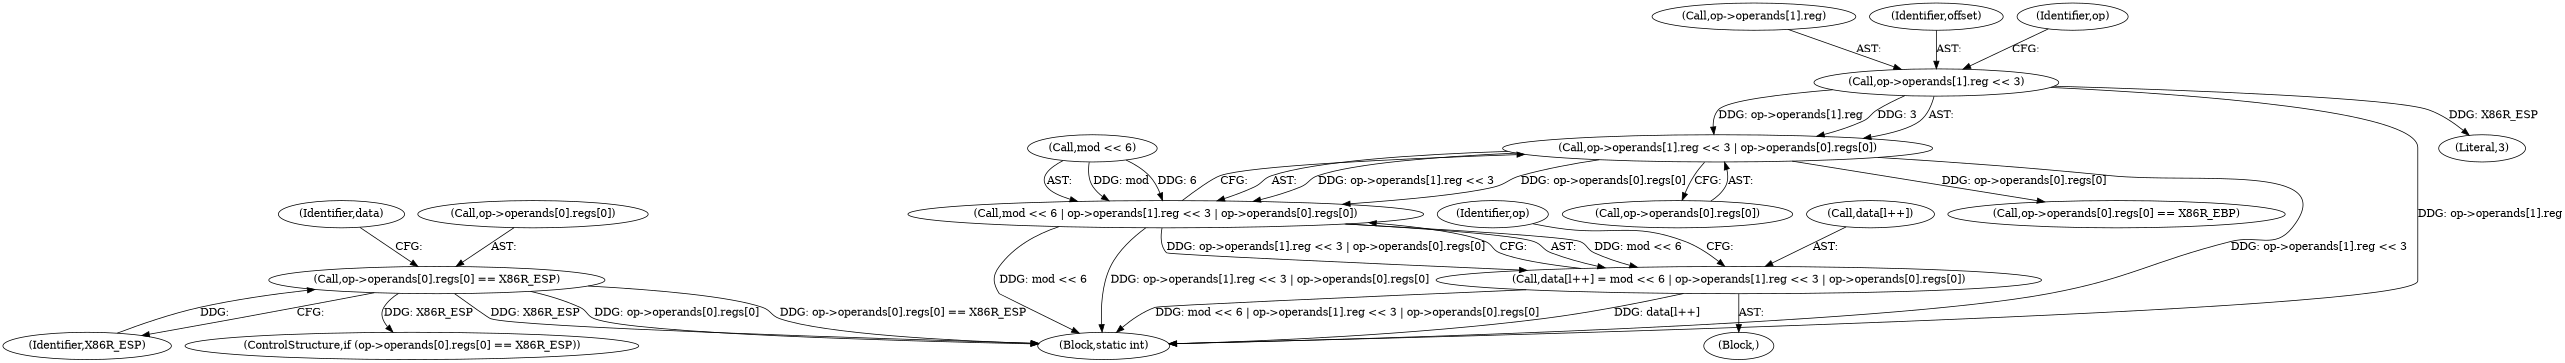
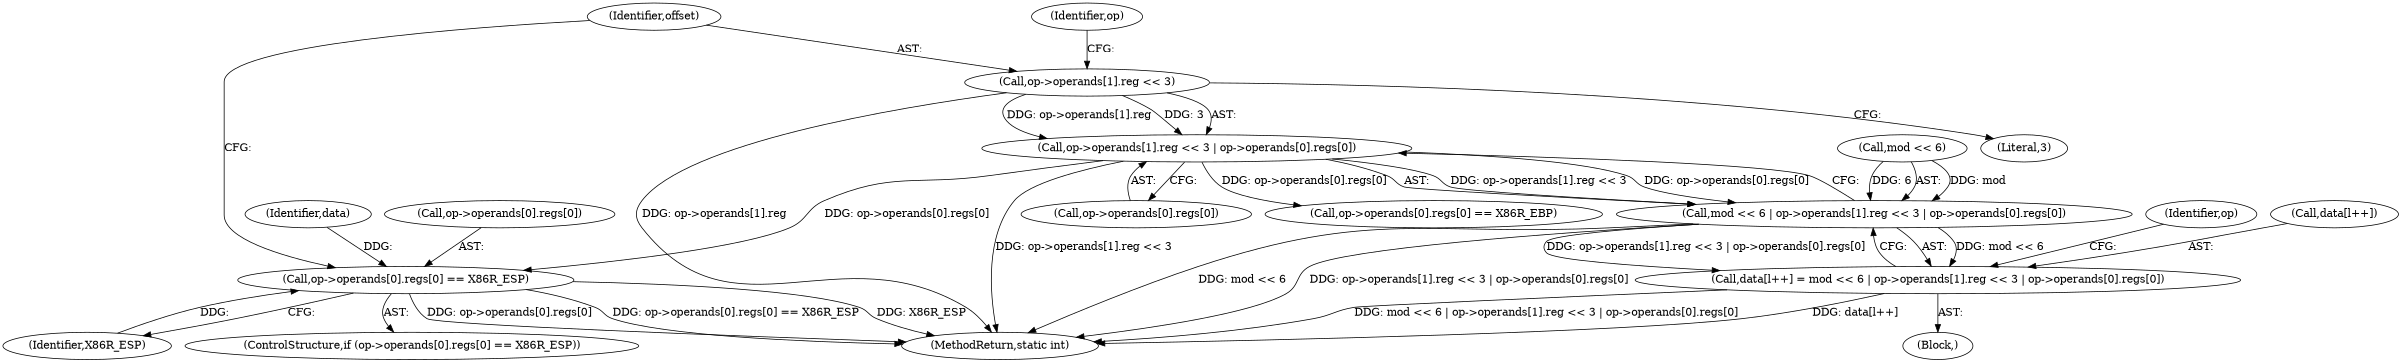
node "(Call,op->operands[1].reg)": removed
edge "(Identifier,offset)" -> "(Call,op->operands[0].regs[0] == X86R_ESP)": added, label "CFG:"
edge "(Call,op->operands[1].reg << 3)" -> "(Literal,3)": label "DDG: X86R_ESP" -> "CFG: "
edge "(Call,op->operands[1].reg << 3 | op->operands[0].regs[0])" -> "(Call,op->operands[0].regs[0] == X86R_ESP)": added, label "DDG: op->operands[0].regs[0]"
edge "(Identifier,data)" -> "(Call,op->operands[0].regs[0] == X86R_ESP)": label "CFG: " -> "DDG: "
edge "(Call,op->operands[0].regs[0] == X86R_ESP)" -> "(ControlStructure,if (op->operands[0].regs[0] == X86R_ESP))": label "DDG: X86R_ESP" -> "AST: "
node "(Block,static int)": label "(Block,static int)" -> "(MethodReturn,static int)"
